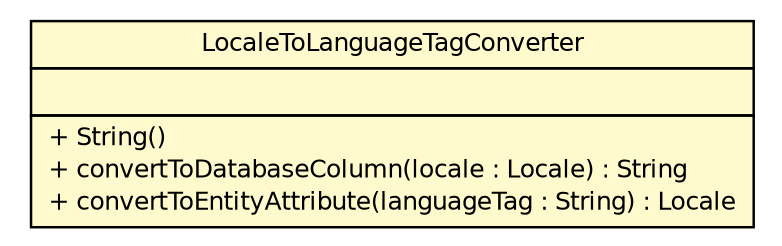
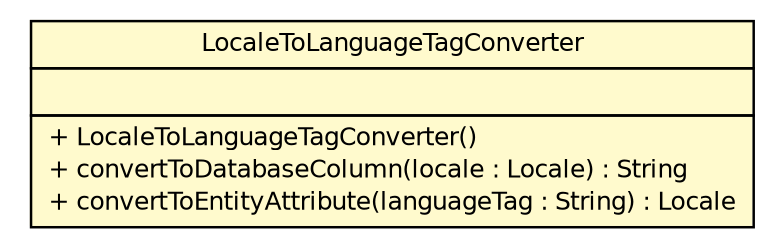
node "LocaleToLanguageTagConverter": text "+ String()" -> "+ LocaleToLanguageTagConverter()"
